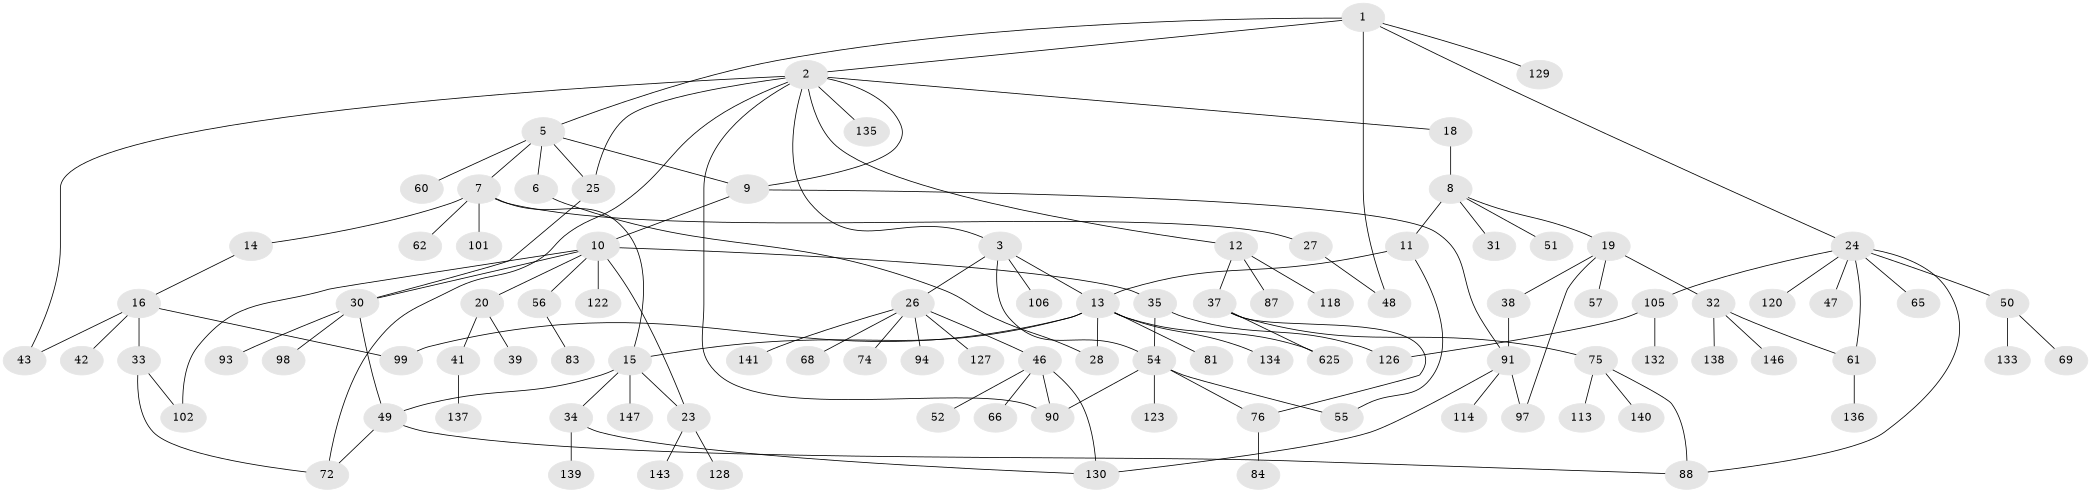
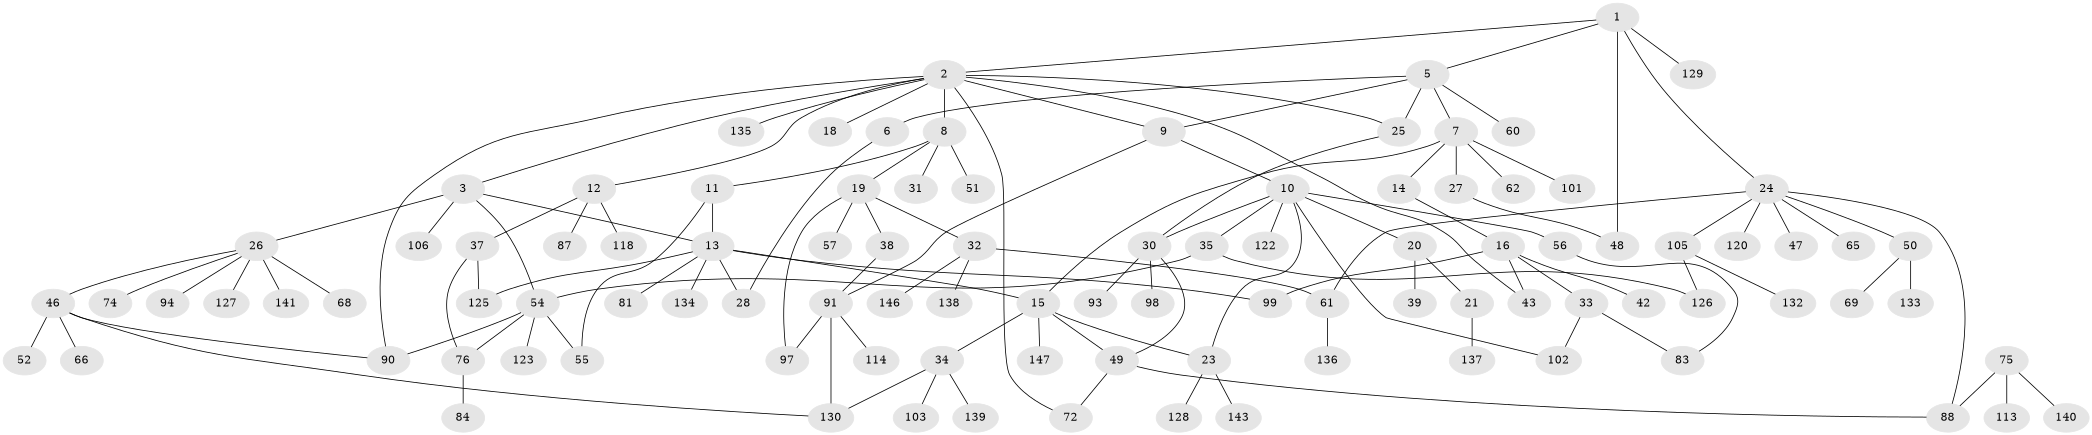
edge "18" -- "8": now "2" -- "8"
edge "37" -- "75": removed
node "41": label "41" -> "21"
node "625": label "625" -> "125"
node "103": added
edge "33" -- "72": now "33" -- "83"
